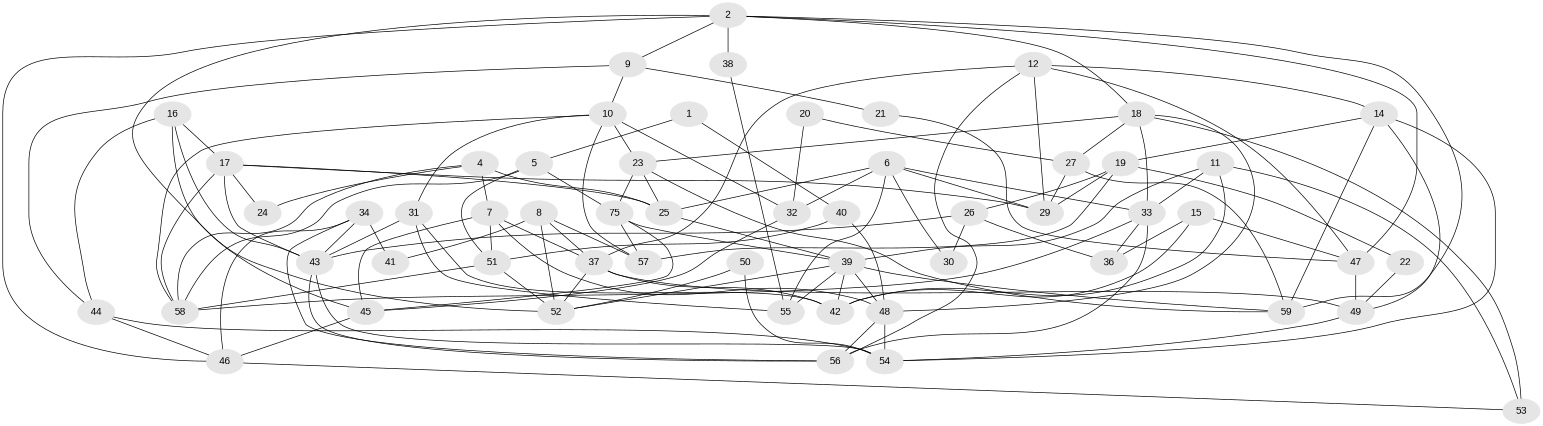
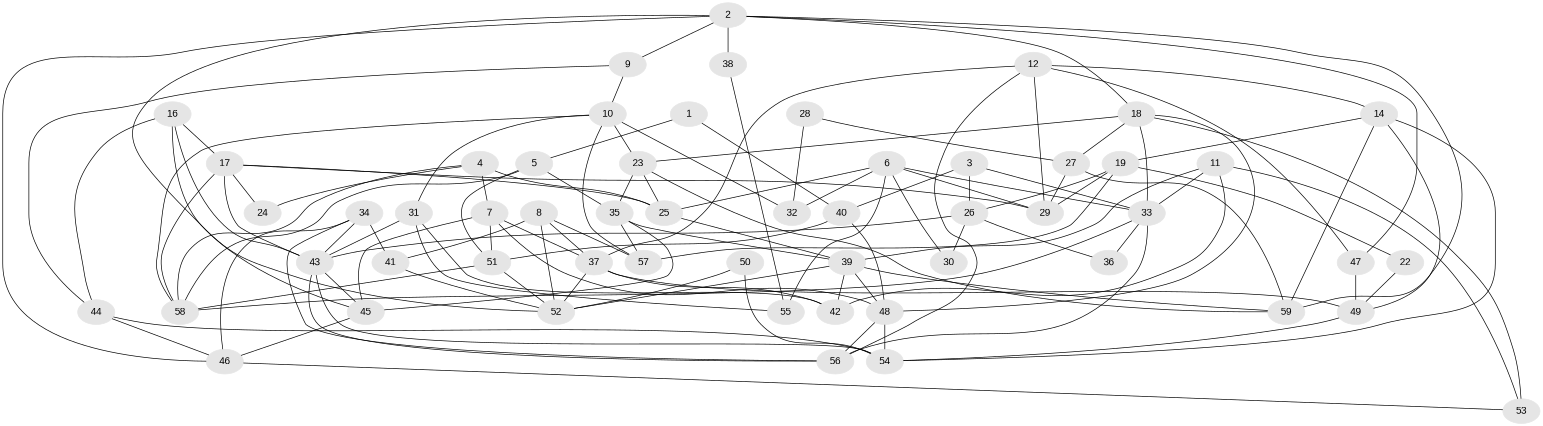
node "20": label "20" -> "28"
node "21": removed
node "3": added
node "75": label "75" -> "35"
node "15": removed
edge "32" -- "45": now "43" -- "45"
edge "39" -- "55": removed
edge "41" -- "52": added
